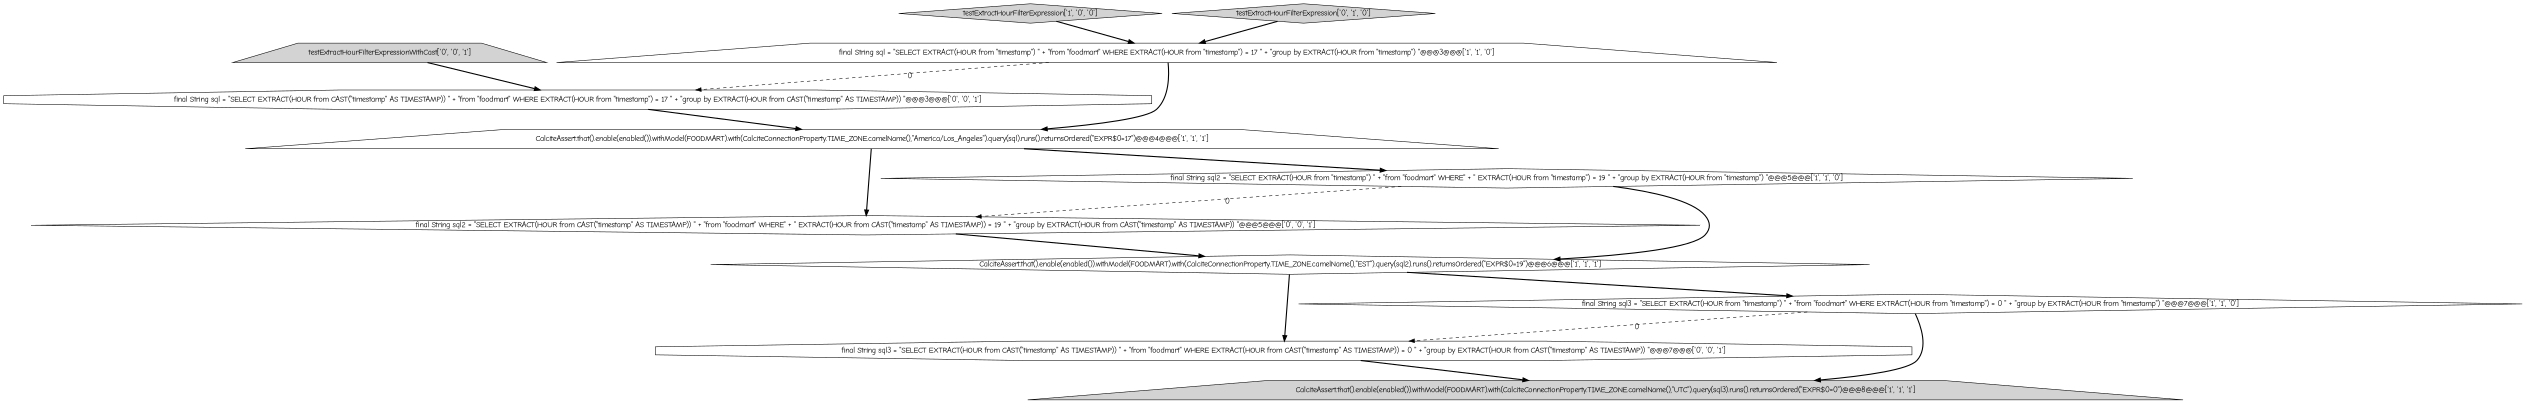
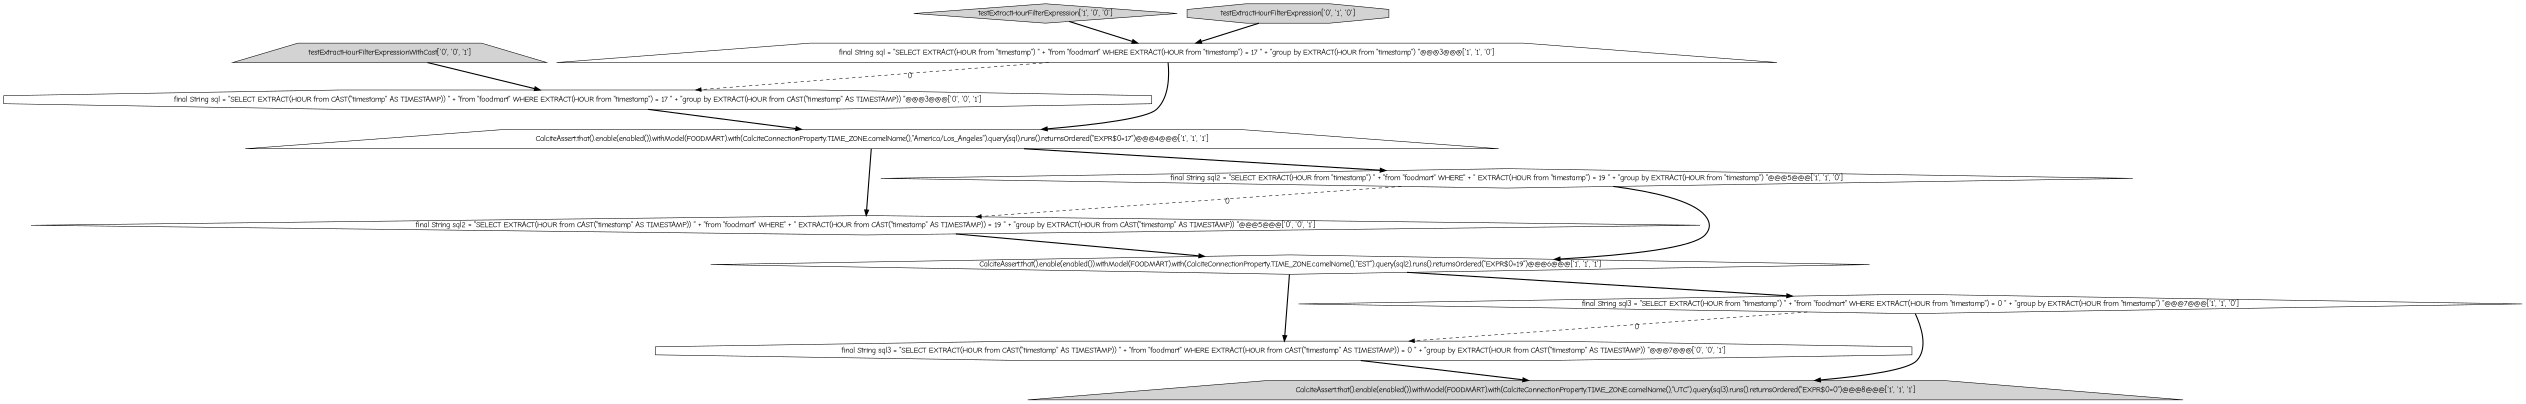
node "testExtractHourFilterExpression['0', '1', '0']": shape diamond -> octagon
